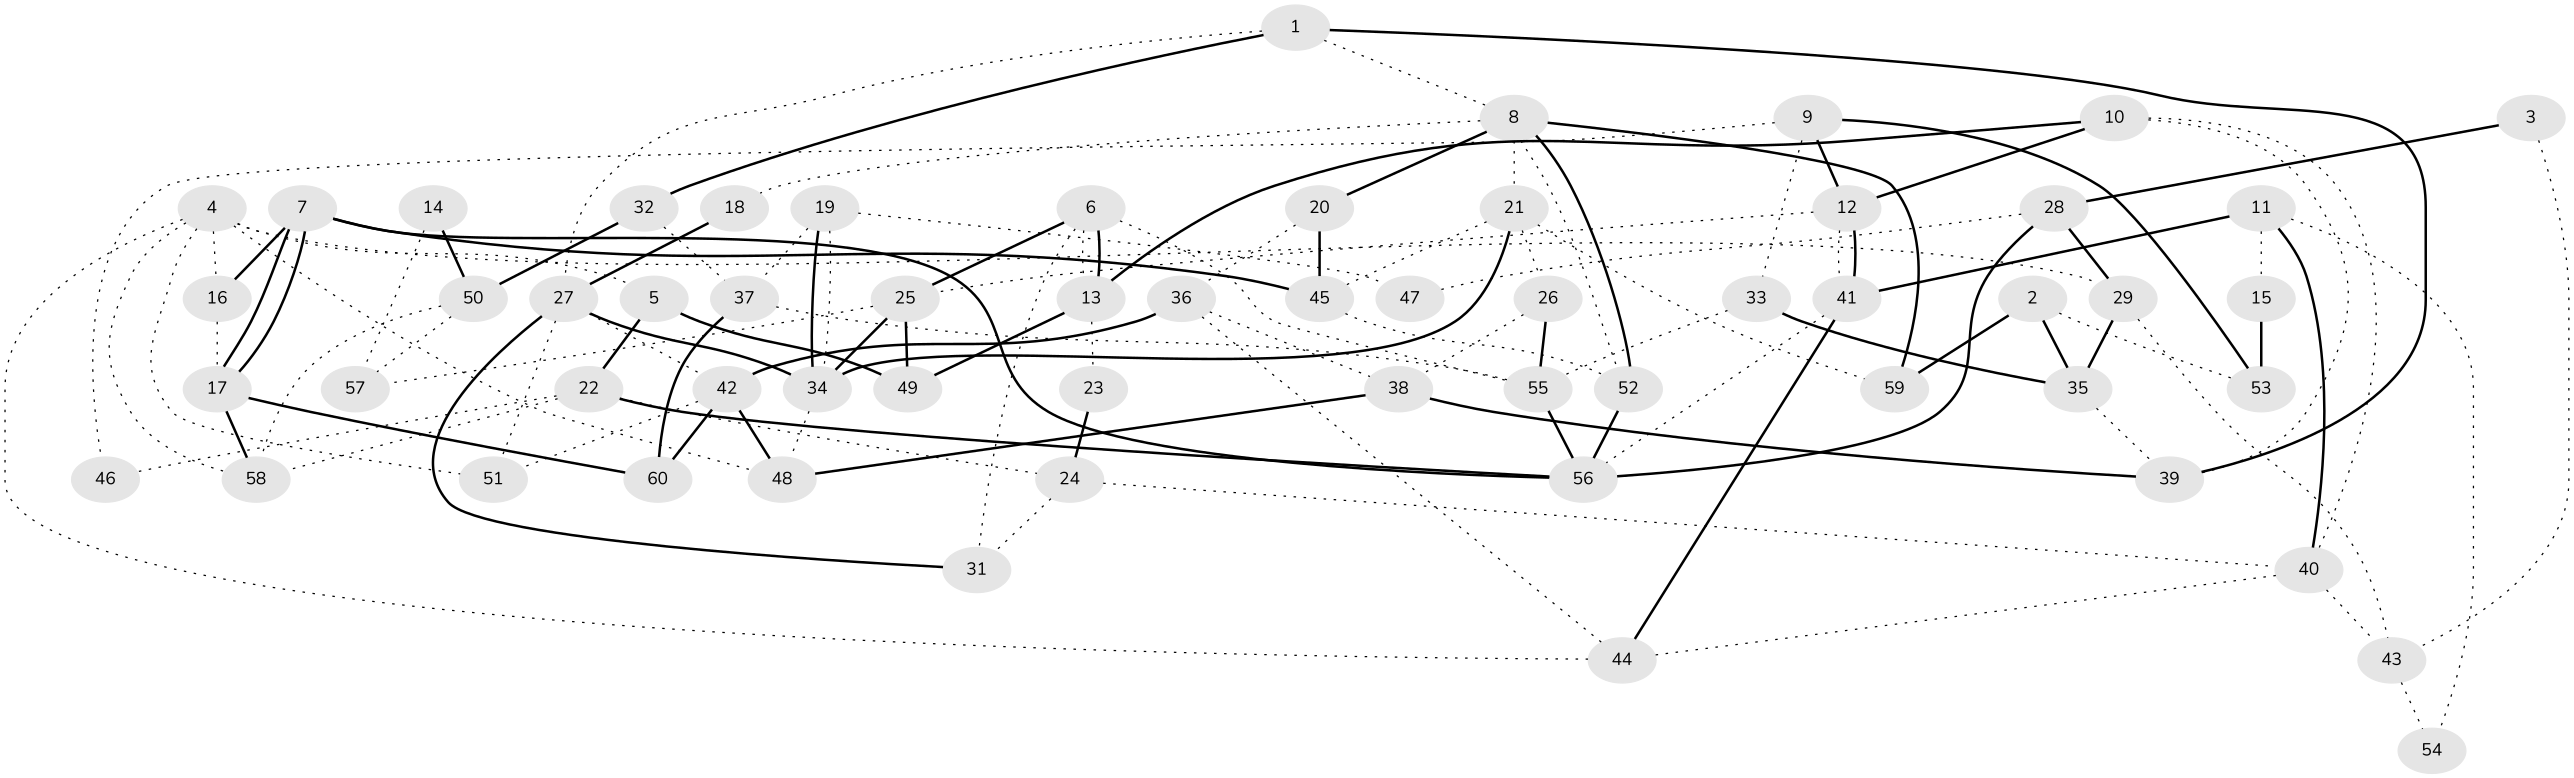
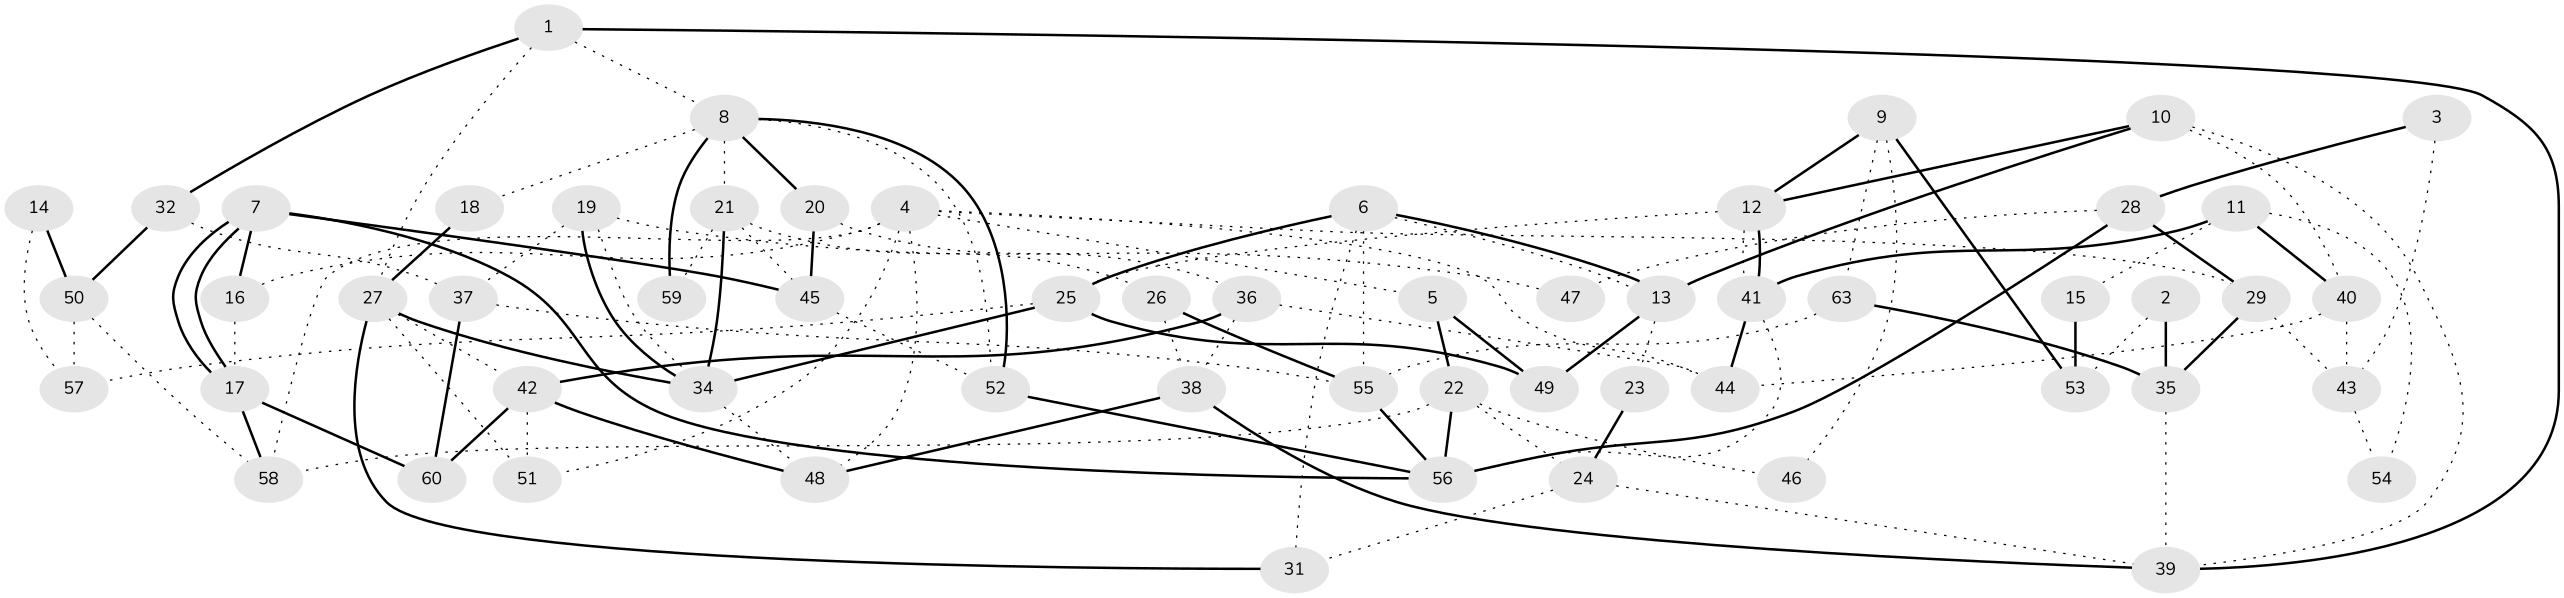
node "33": label "33" -> "63"
edge "2" -- "59": removed
edge "24" -- "40": now "24" -- "39"
